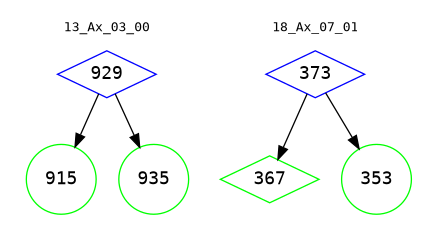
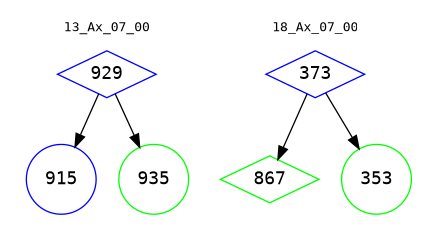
cluster "13_Ax_03_00": label "13_Ax_03_00" -> "13_Ax_07_00"
cluster "18_Ax_07_01": label "18_Ax_07_01" -> "18_Ax_07_00"
node "915": color green -> blue
node "367": label "367" -> "867"
